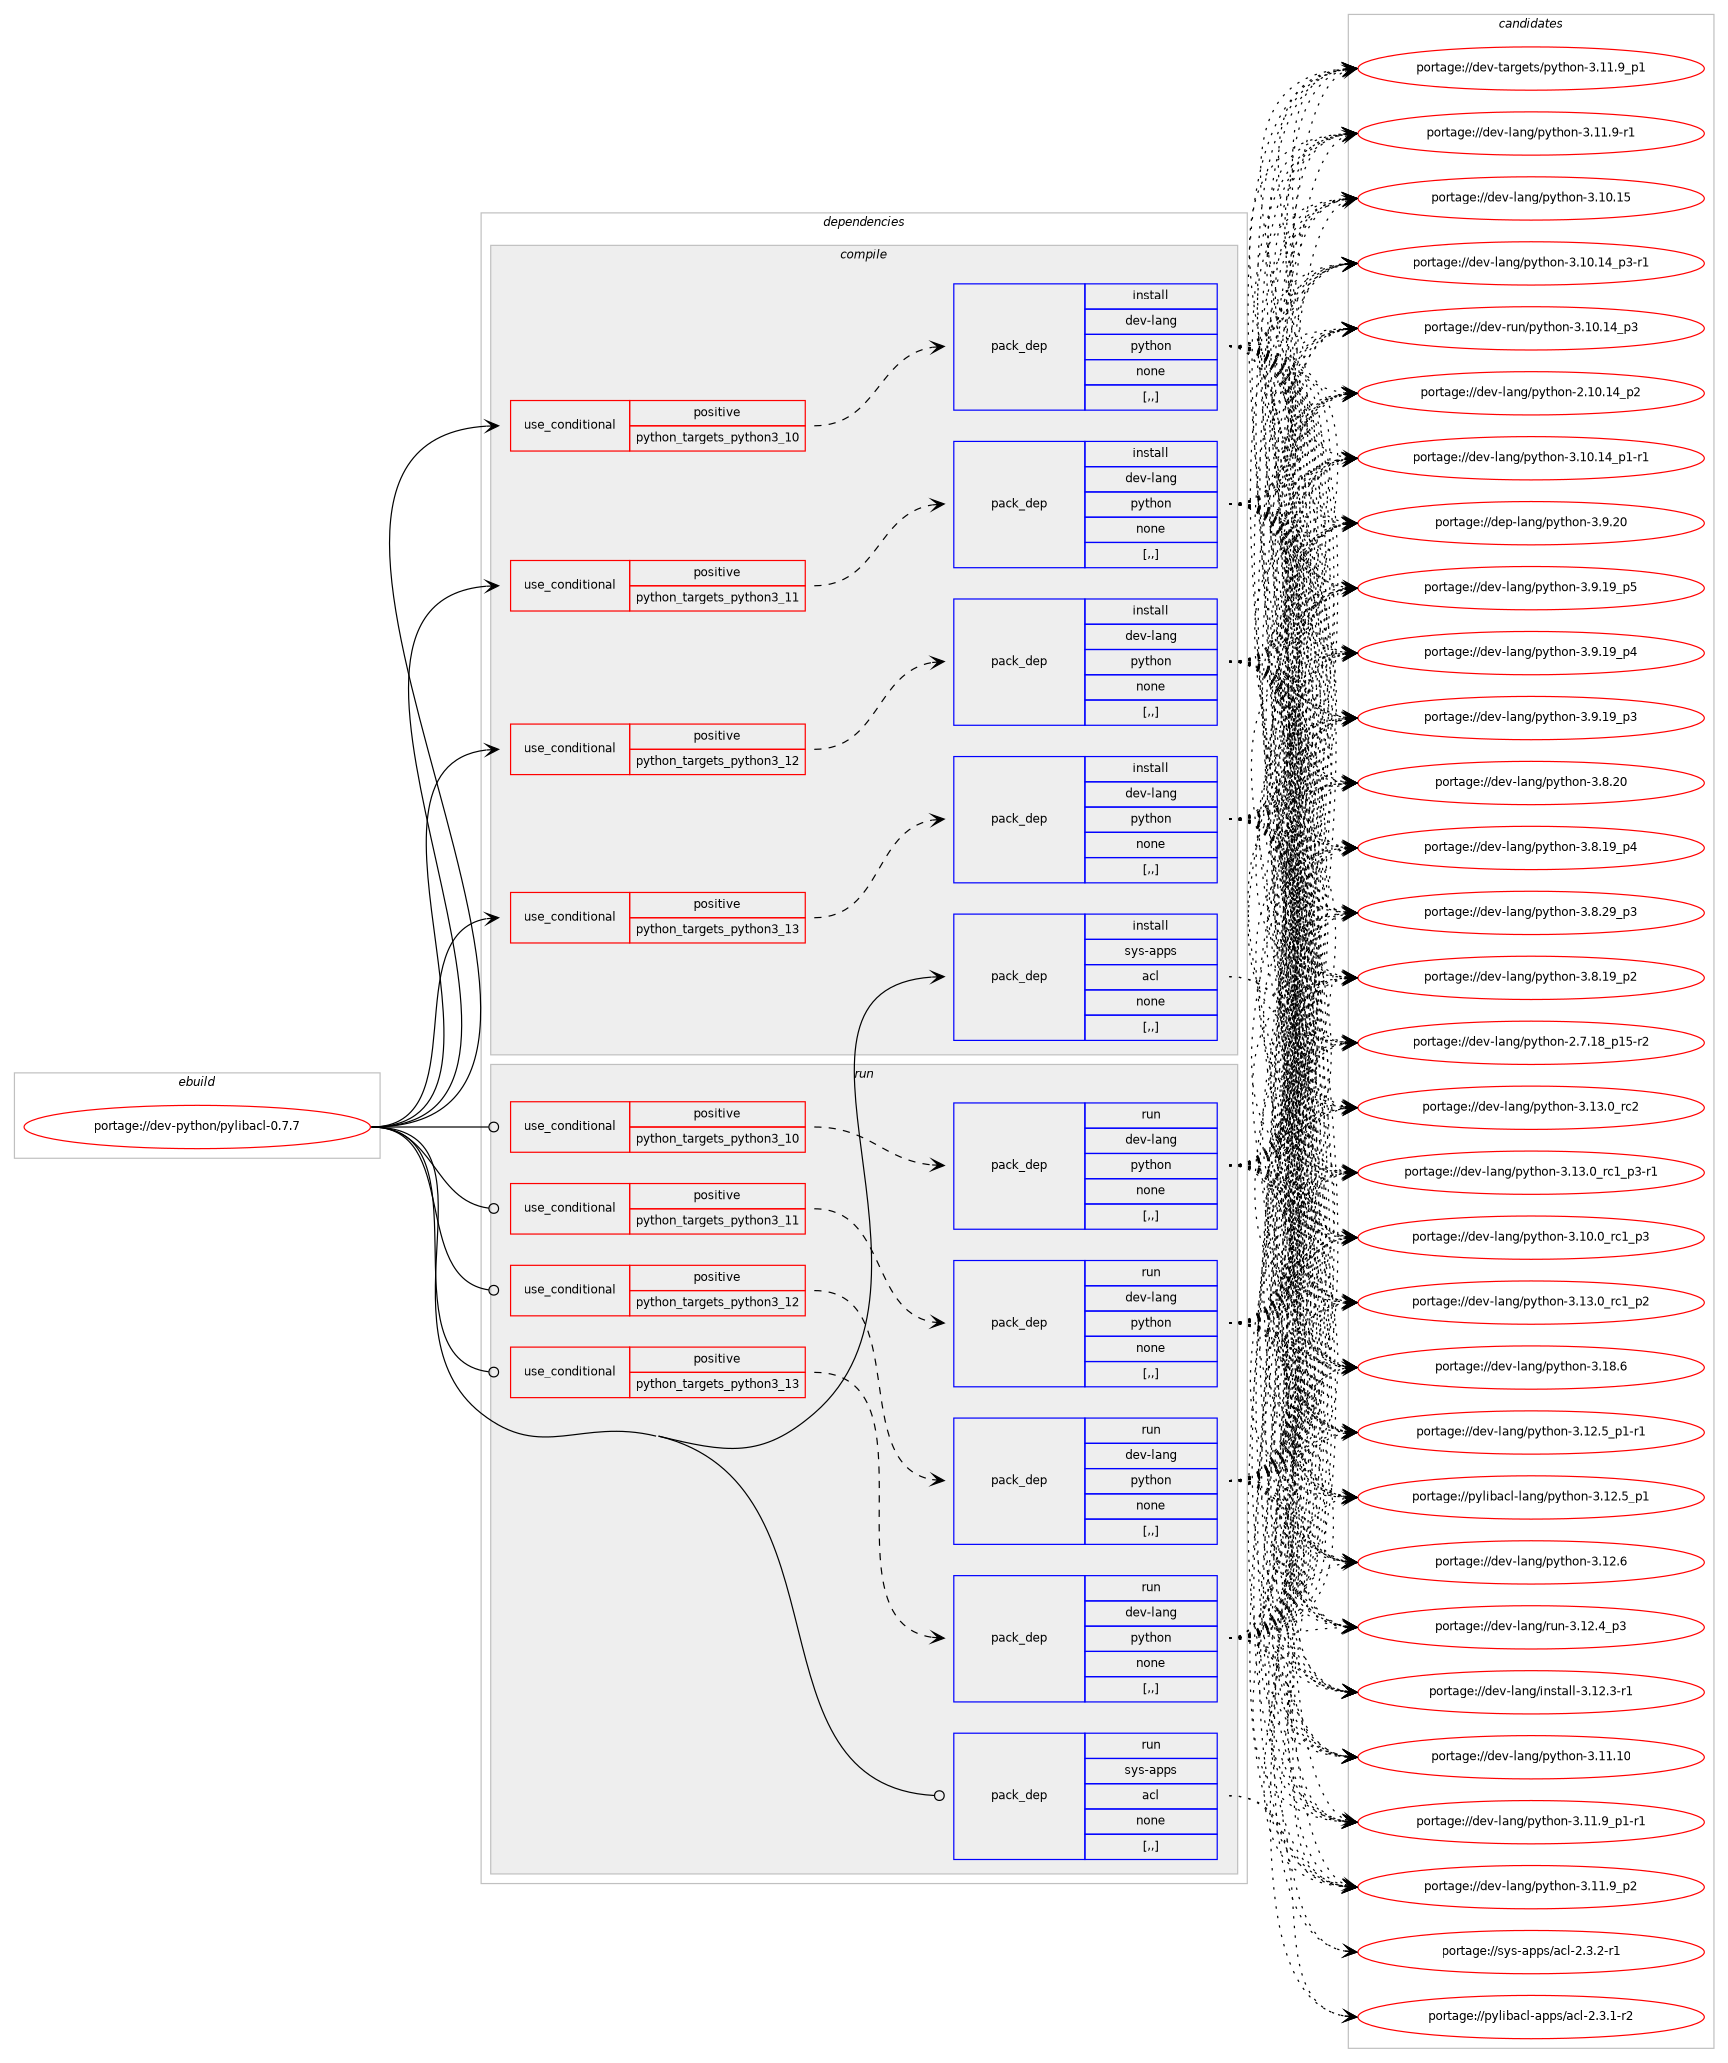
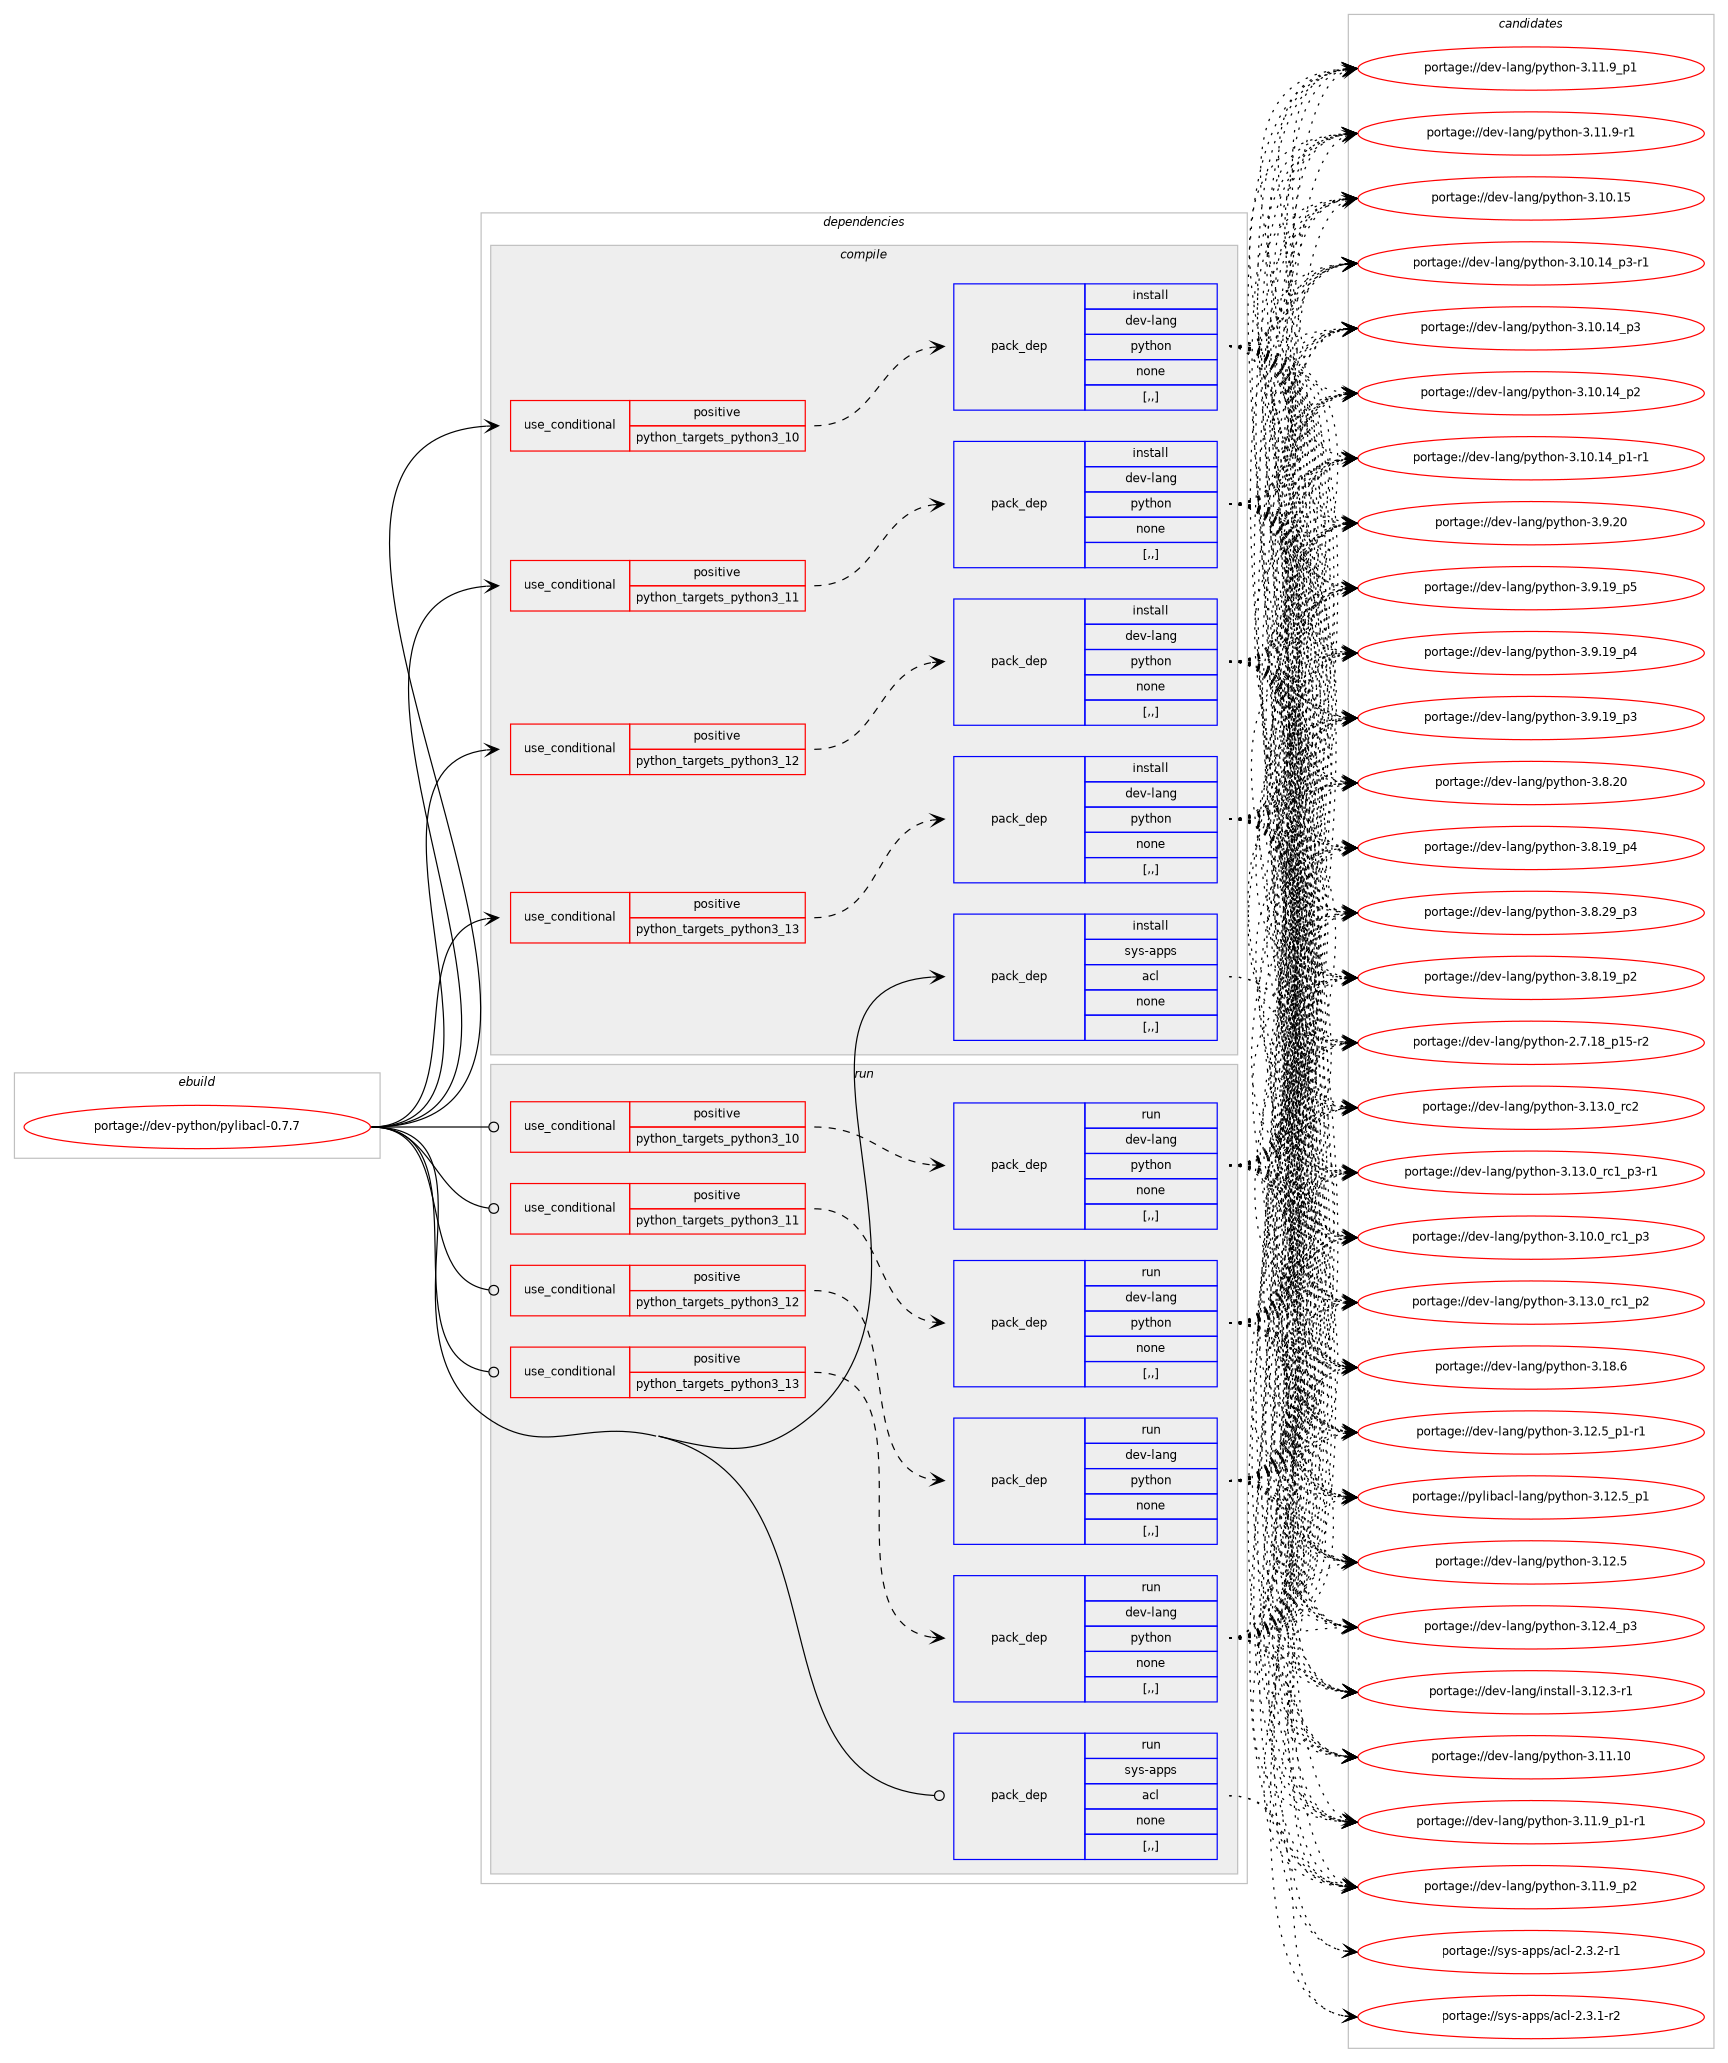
node "portage://dev-targets/python-3.11.9_p1": label "portage://dev-targets/python-3.11.9_p1" -> "portage://dev-lang/python-3.11.9_p1"
node "portage://dev-run/python-3.10.14_p3": label "portage://dev-run/python-3.10.14_p3" -> "portage://dev-lang/python-3.10.14_p3"
node "portage://dev-lang/python-2.10.14_p2": label "portage://dev-lang/python-2.10.14_p2" -> "portage://dev-lang/python-3.10.14_p2"
node "portage://dep-lang/python-3.9.20": label "portage://dep-lang/python-3.9.20" -> "portage://dev-lang/python-3.9.20"
node "portage://dev-lang/python-3.12.6": label "portage://dev-lang/python-3.12.6" -> "portage://dev-lang/python-3.12.5"
node "portage://dev-lang/run-3.12.4_p3": label "portage://dev-lang/run-3.12.4_p3" -> "portage://dev-lang/python-3.12.4_p3"
node "portage://pylibacl-apps/acl-2.3.1-r2": label "portage://pylibacl-apps/acl-2.3.1-r2" -> "portage://sys-apps/acl-2.3.1-r2"
